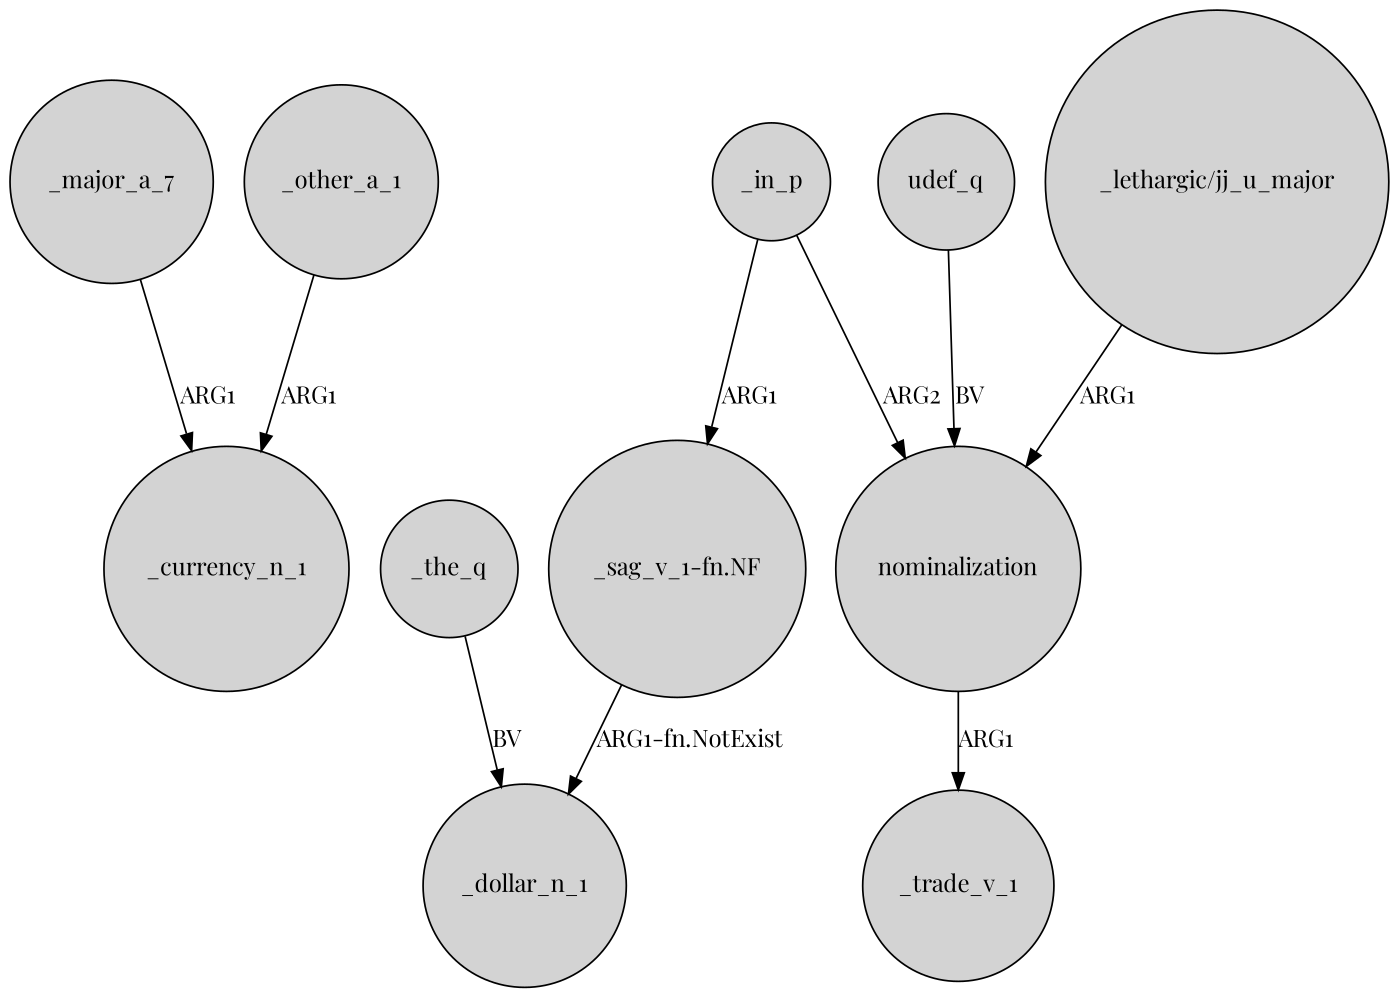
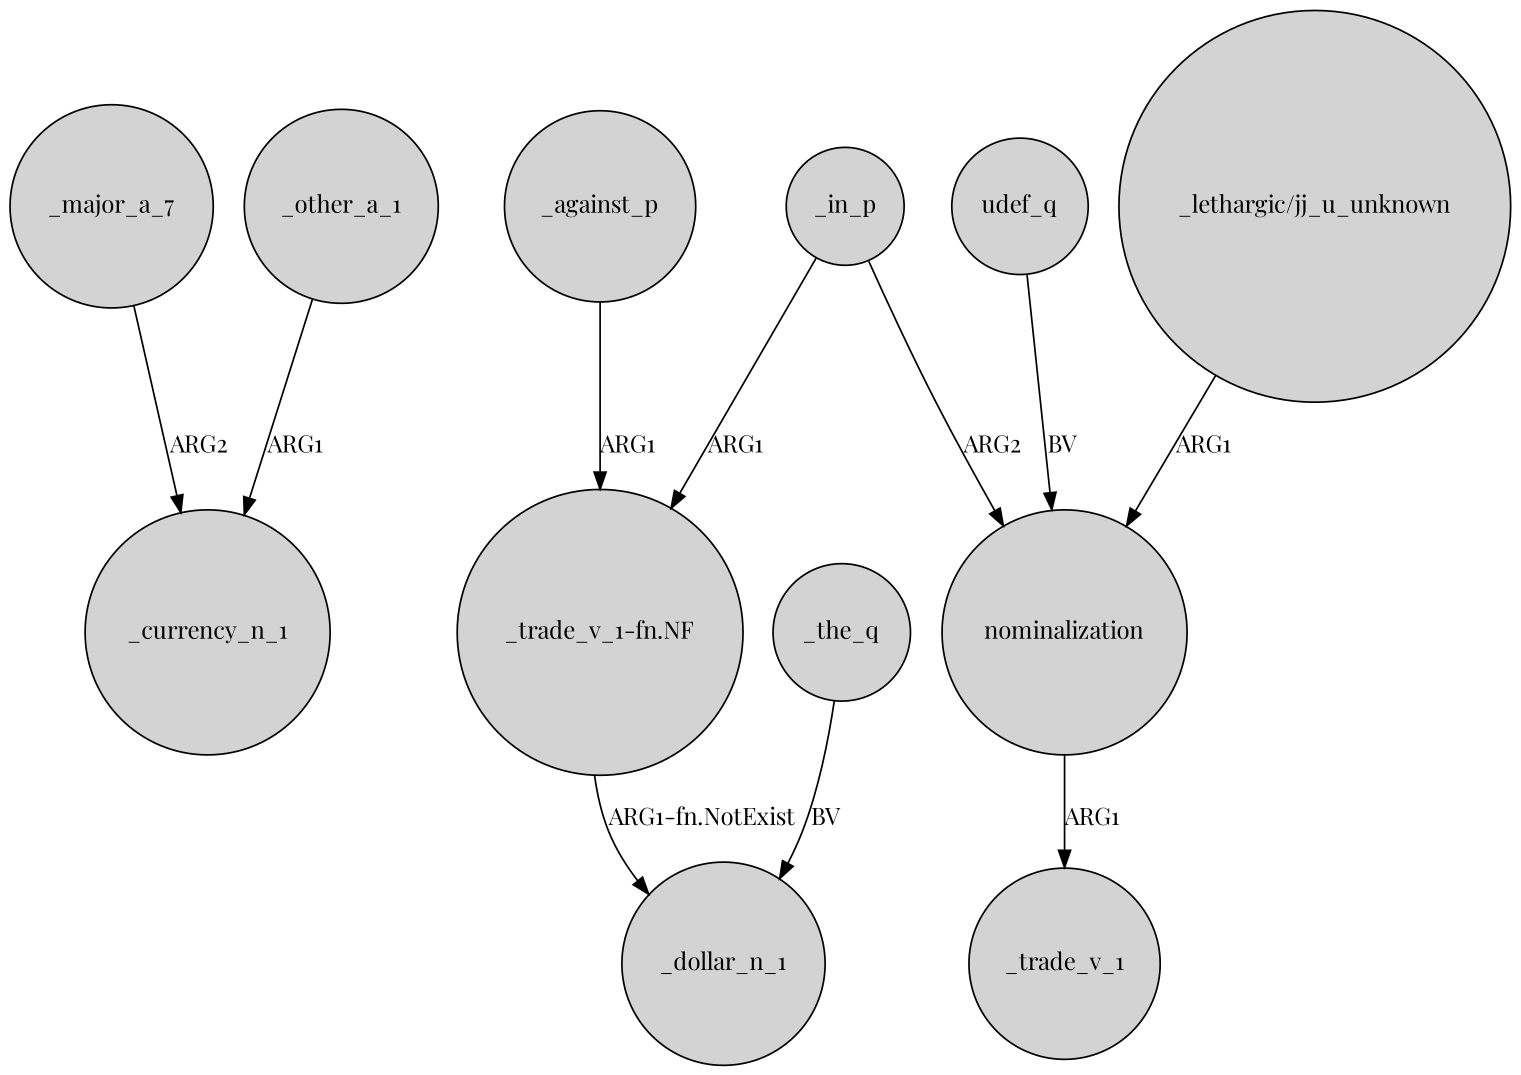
node "_lethargic/jj_u_major": label "_lethargic/jj_u_major" -> "_lethargic/jj_u_unknown"
node "_against_p": added
edge "_major_a_7" -> "_currency_n_1": label "ARG1" -> "ARG2"
node "_sag_v_1-fn.NF": label "_sag_v_1-fn.NF" -> "_trade_v_1-fn.NF"
